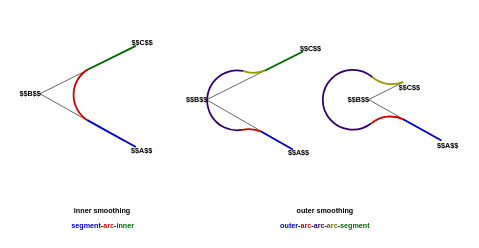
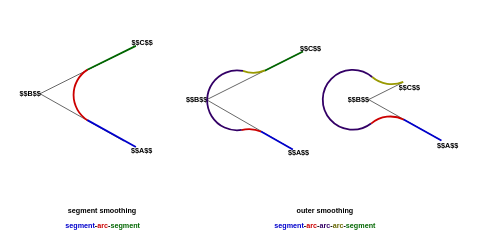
node "inner smoothing": label "inner smoothing" -> "segment smoothing"
node "segment-arc-inner": label "segment-arc-inner" -> "segment-arc-segment"
node "outer-arc-arc-arc-segment": label "outer-arc-arc-arc-segment" -> "segment-arc-arc-arc-segment"
